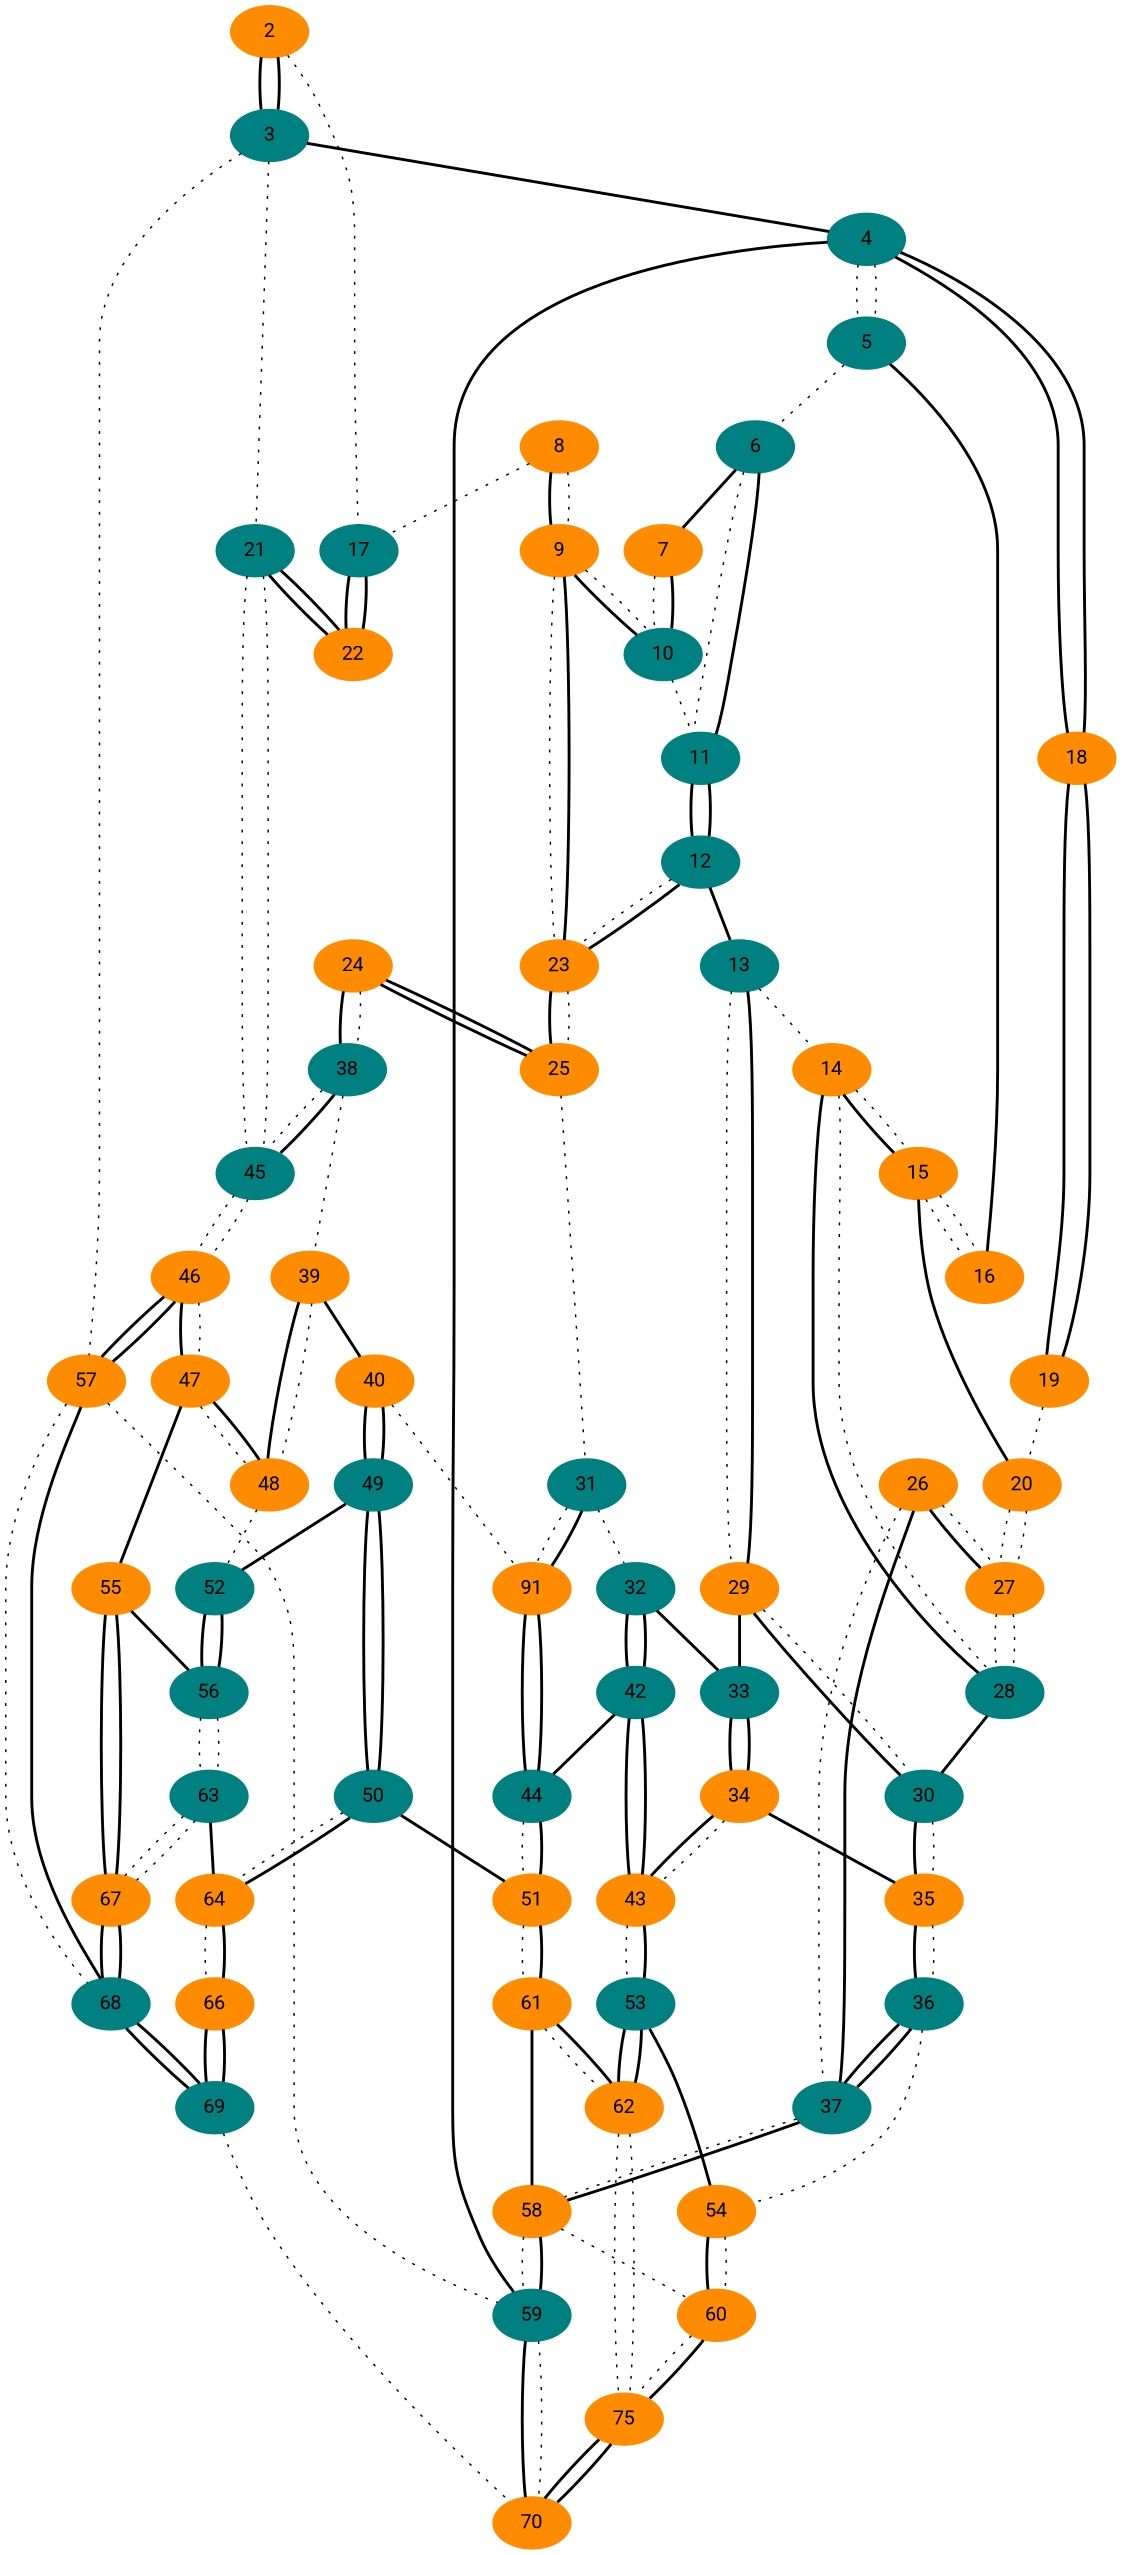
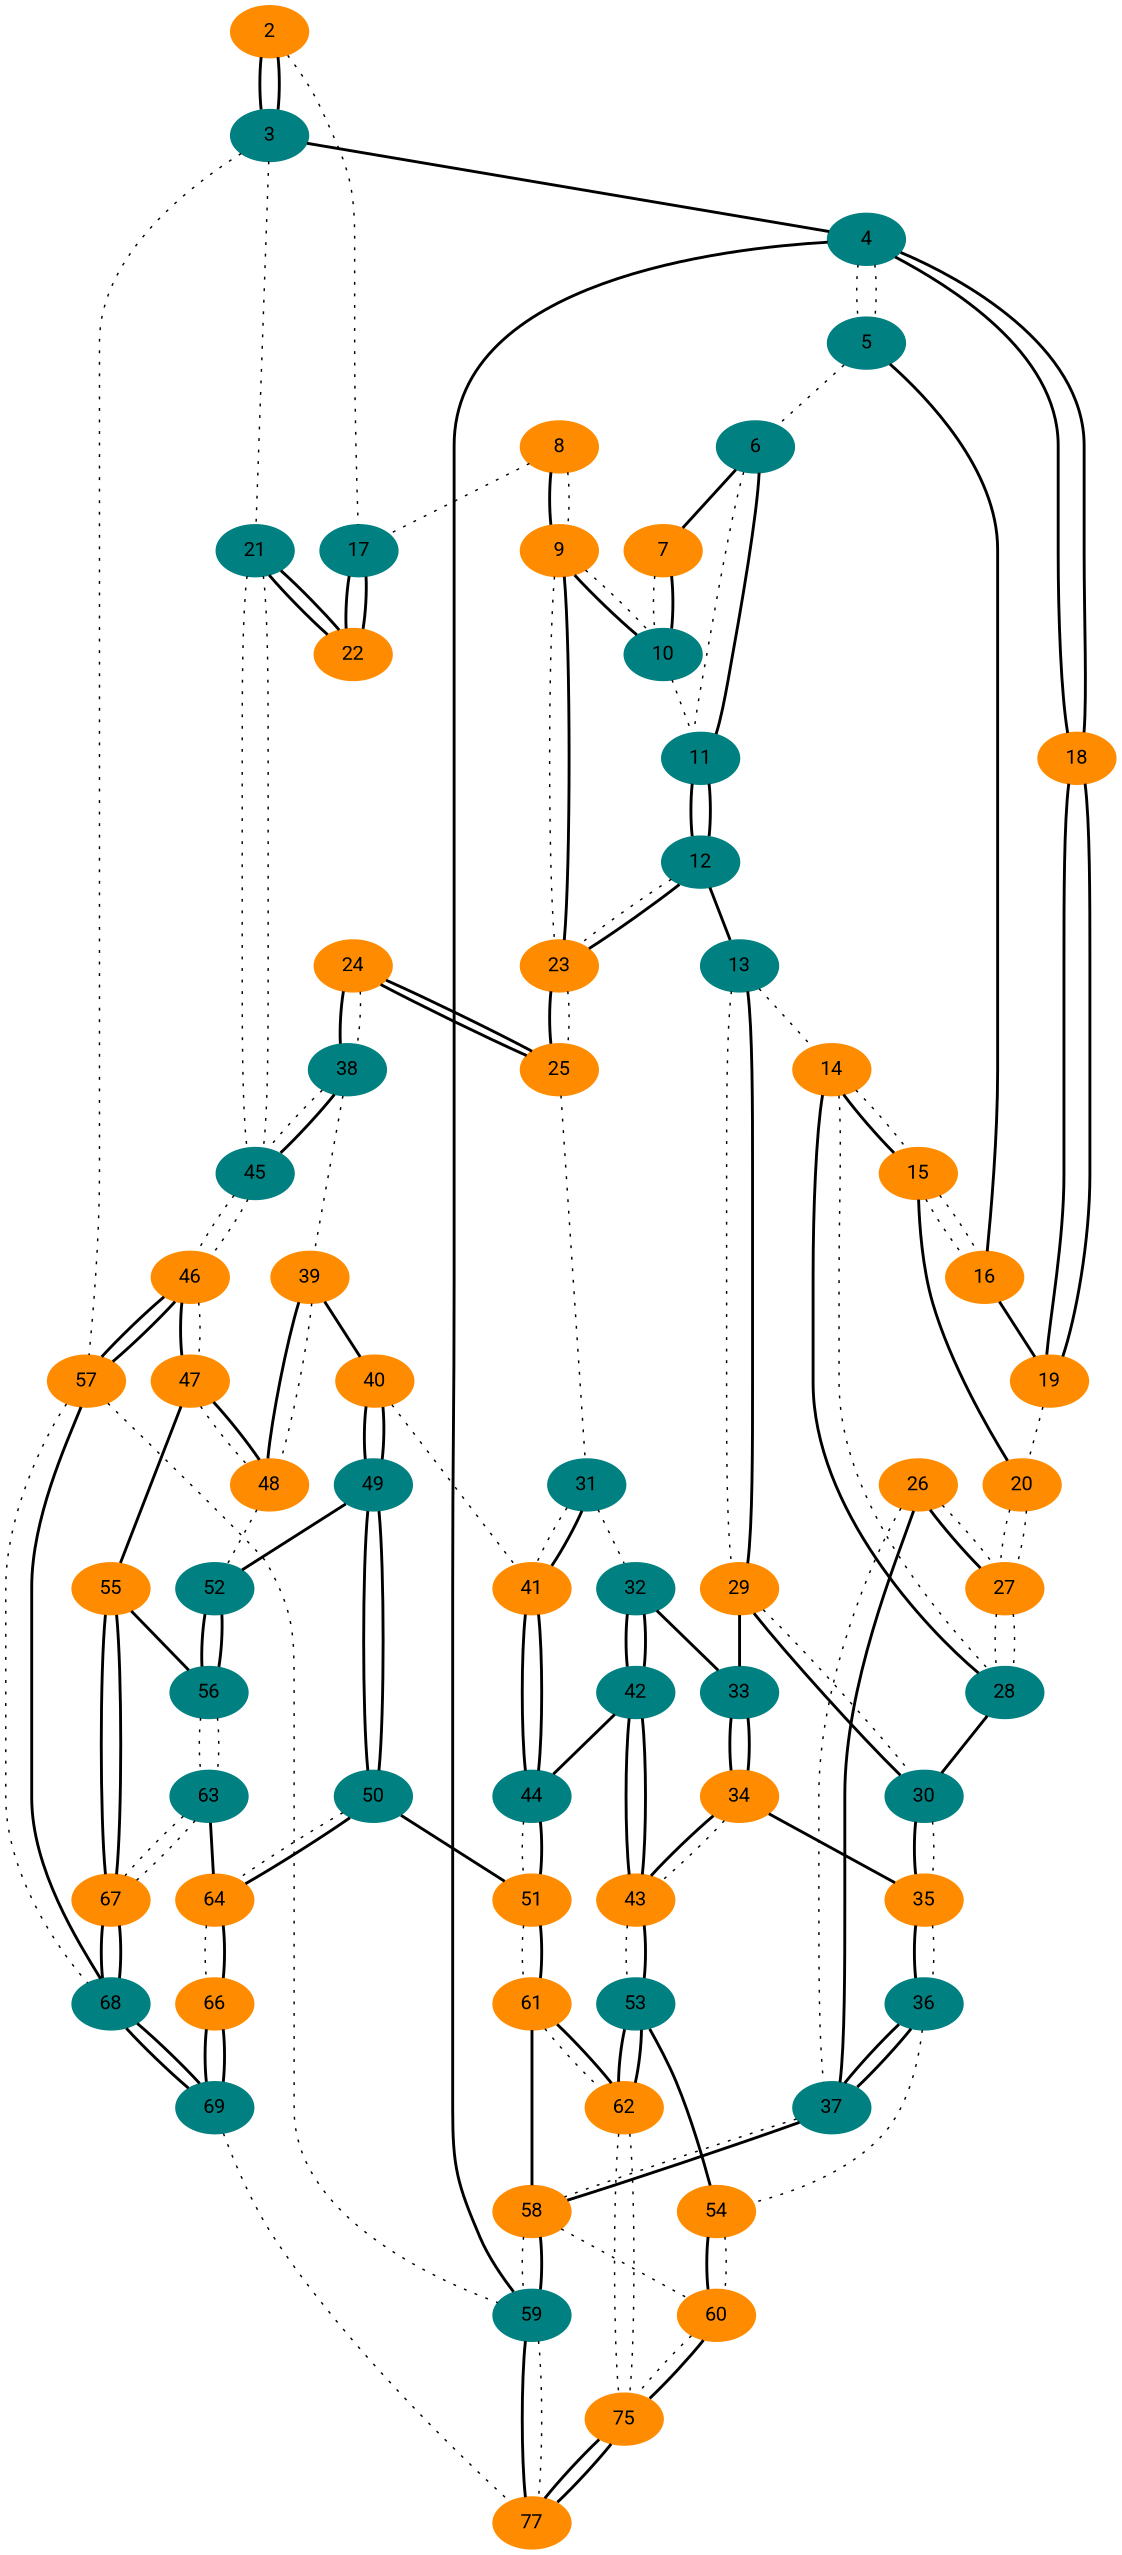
edge "16" -- "19": added
node "91": label "91" -> "41"
node "70": label "70" -> "77"
